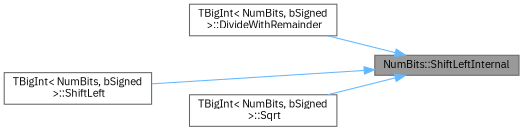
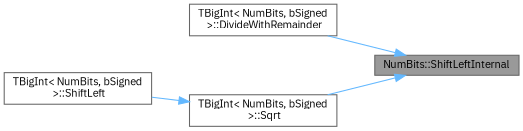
edge "TBigInt< NumBits, bSigned >::ShiftLeft" -> "NumBits::ShiftLeftInternal": now "TBigInt< NumBits, bSigned >::ShiftLeft" -> "TBigInt< NumBits, bSigned >::Sqrt"
